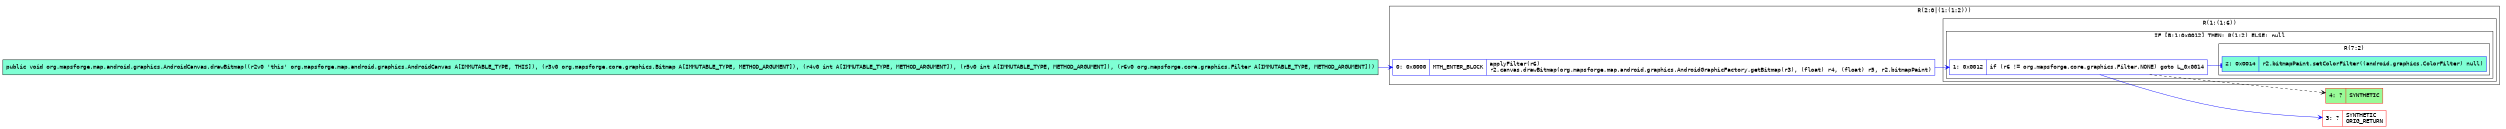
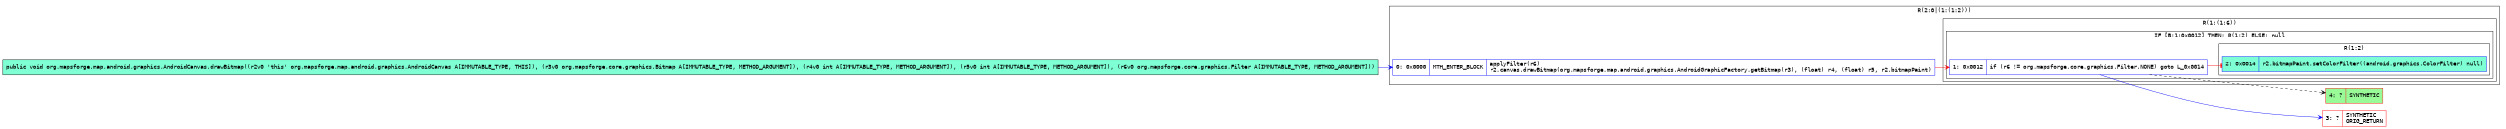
cluster "R(7:2)": label "R(7:2)" -> "R(1:2)"
edge "1: 0x0012" -> "2: 0x0014": color blue -> red
edge "0: 0x0000" -> "1: 0x0012": color blue -> red
